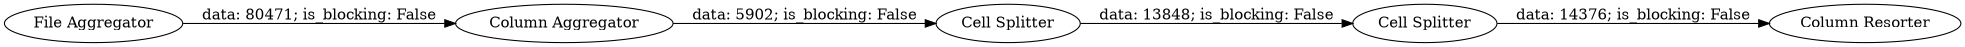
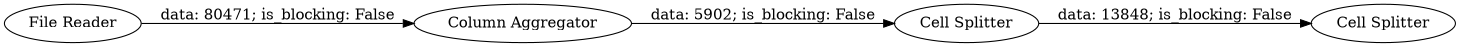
node "File Aggregator": label "File Aggregator" -> "File Reader"
node "Column Resorter": removed
